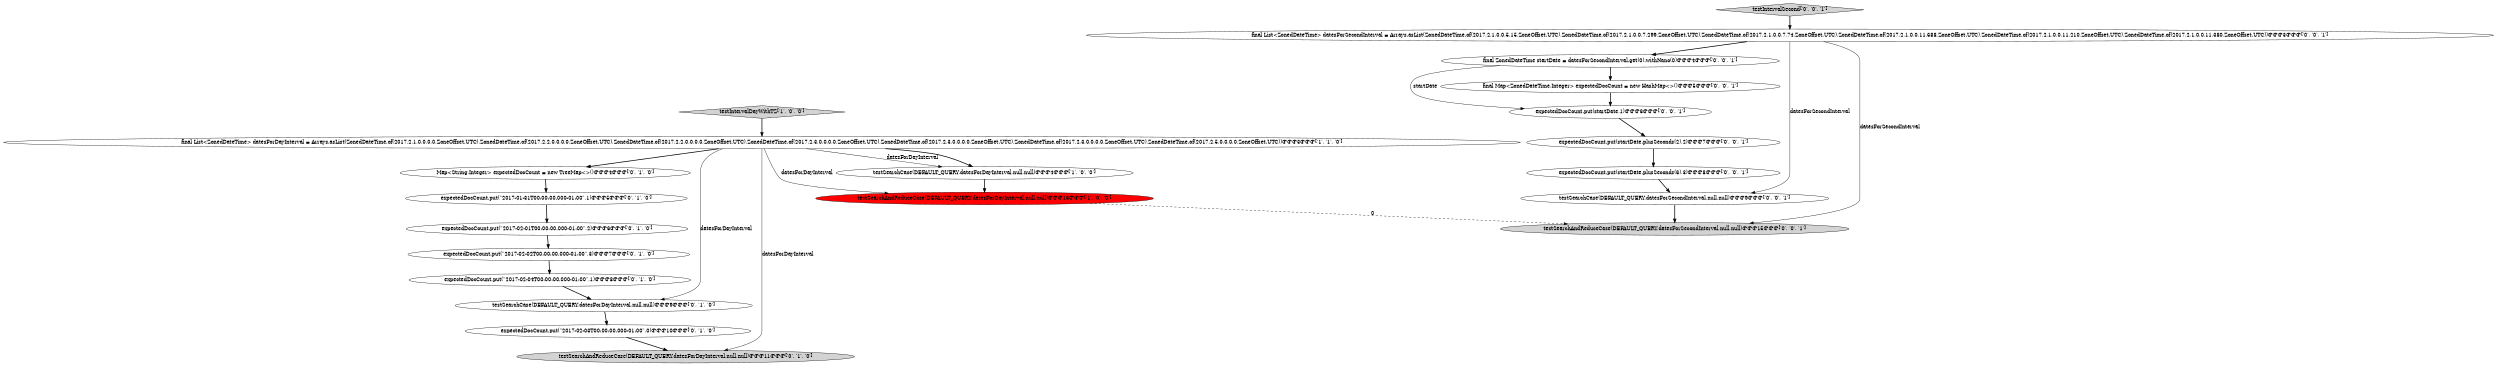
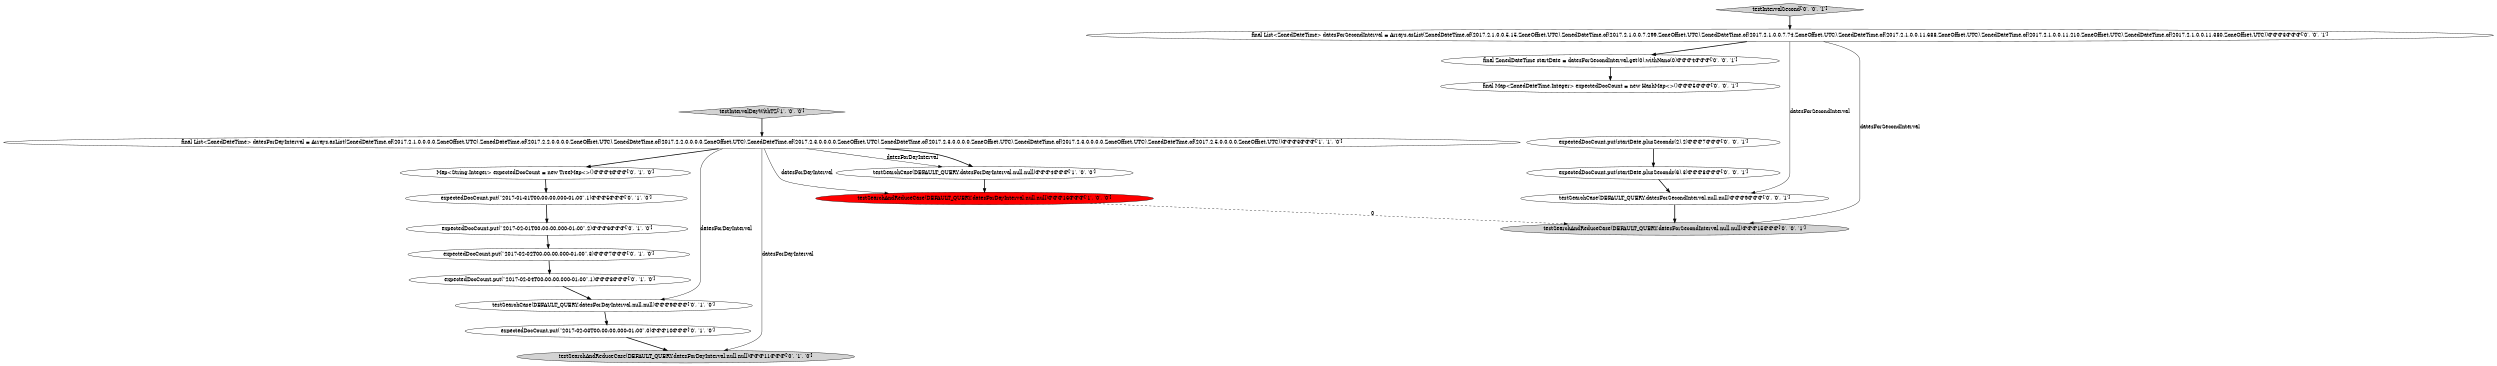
node "expectedDocCount.put(startDate,1)@@@6@@@['0', '0', '1']": removed
